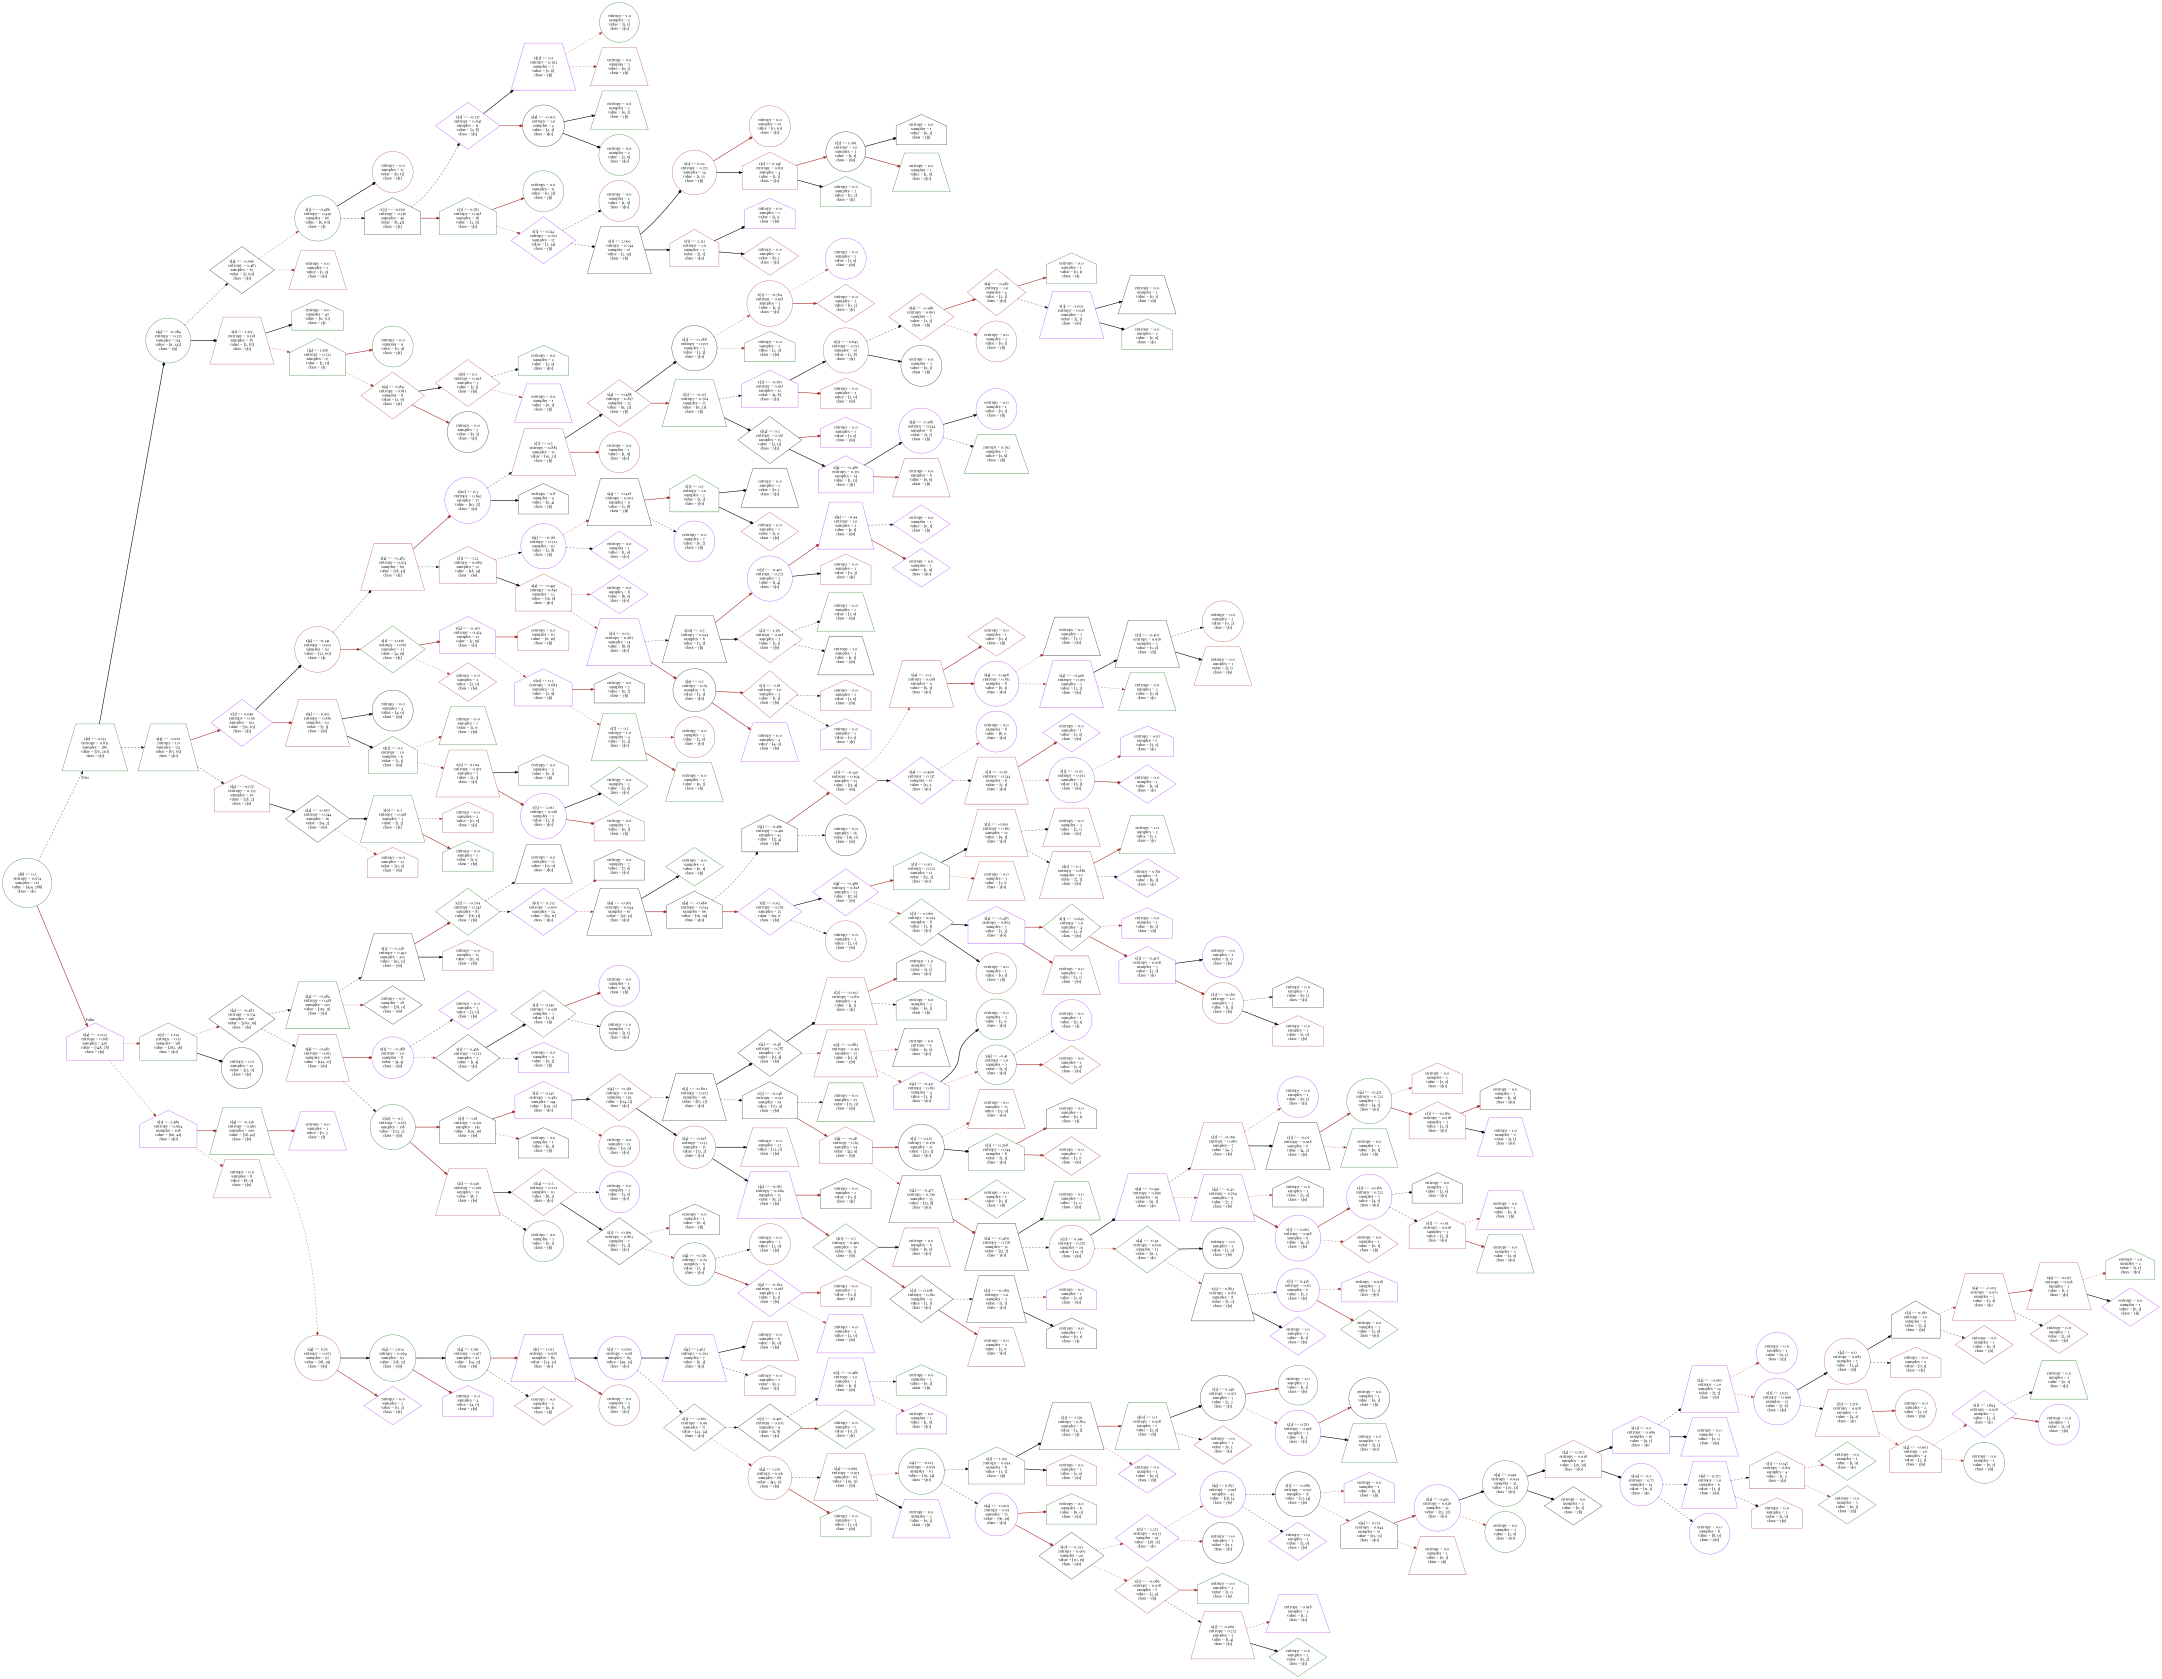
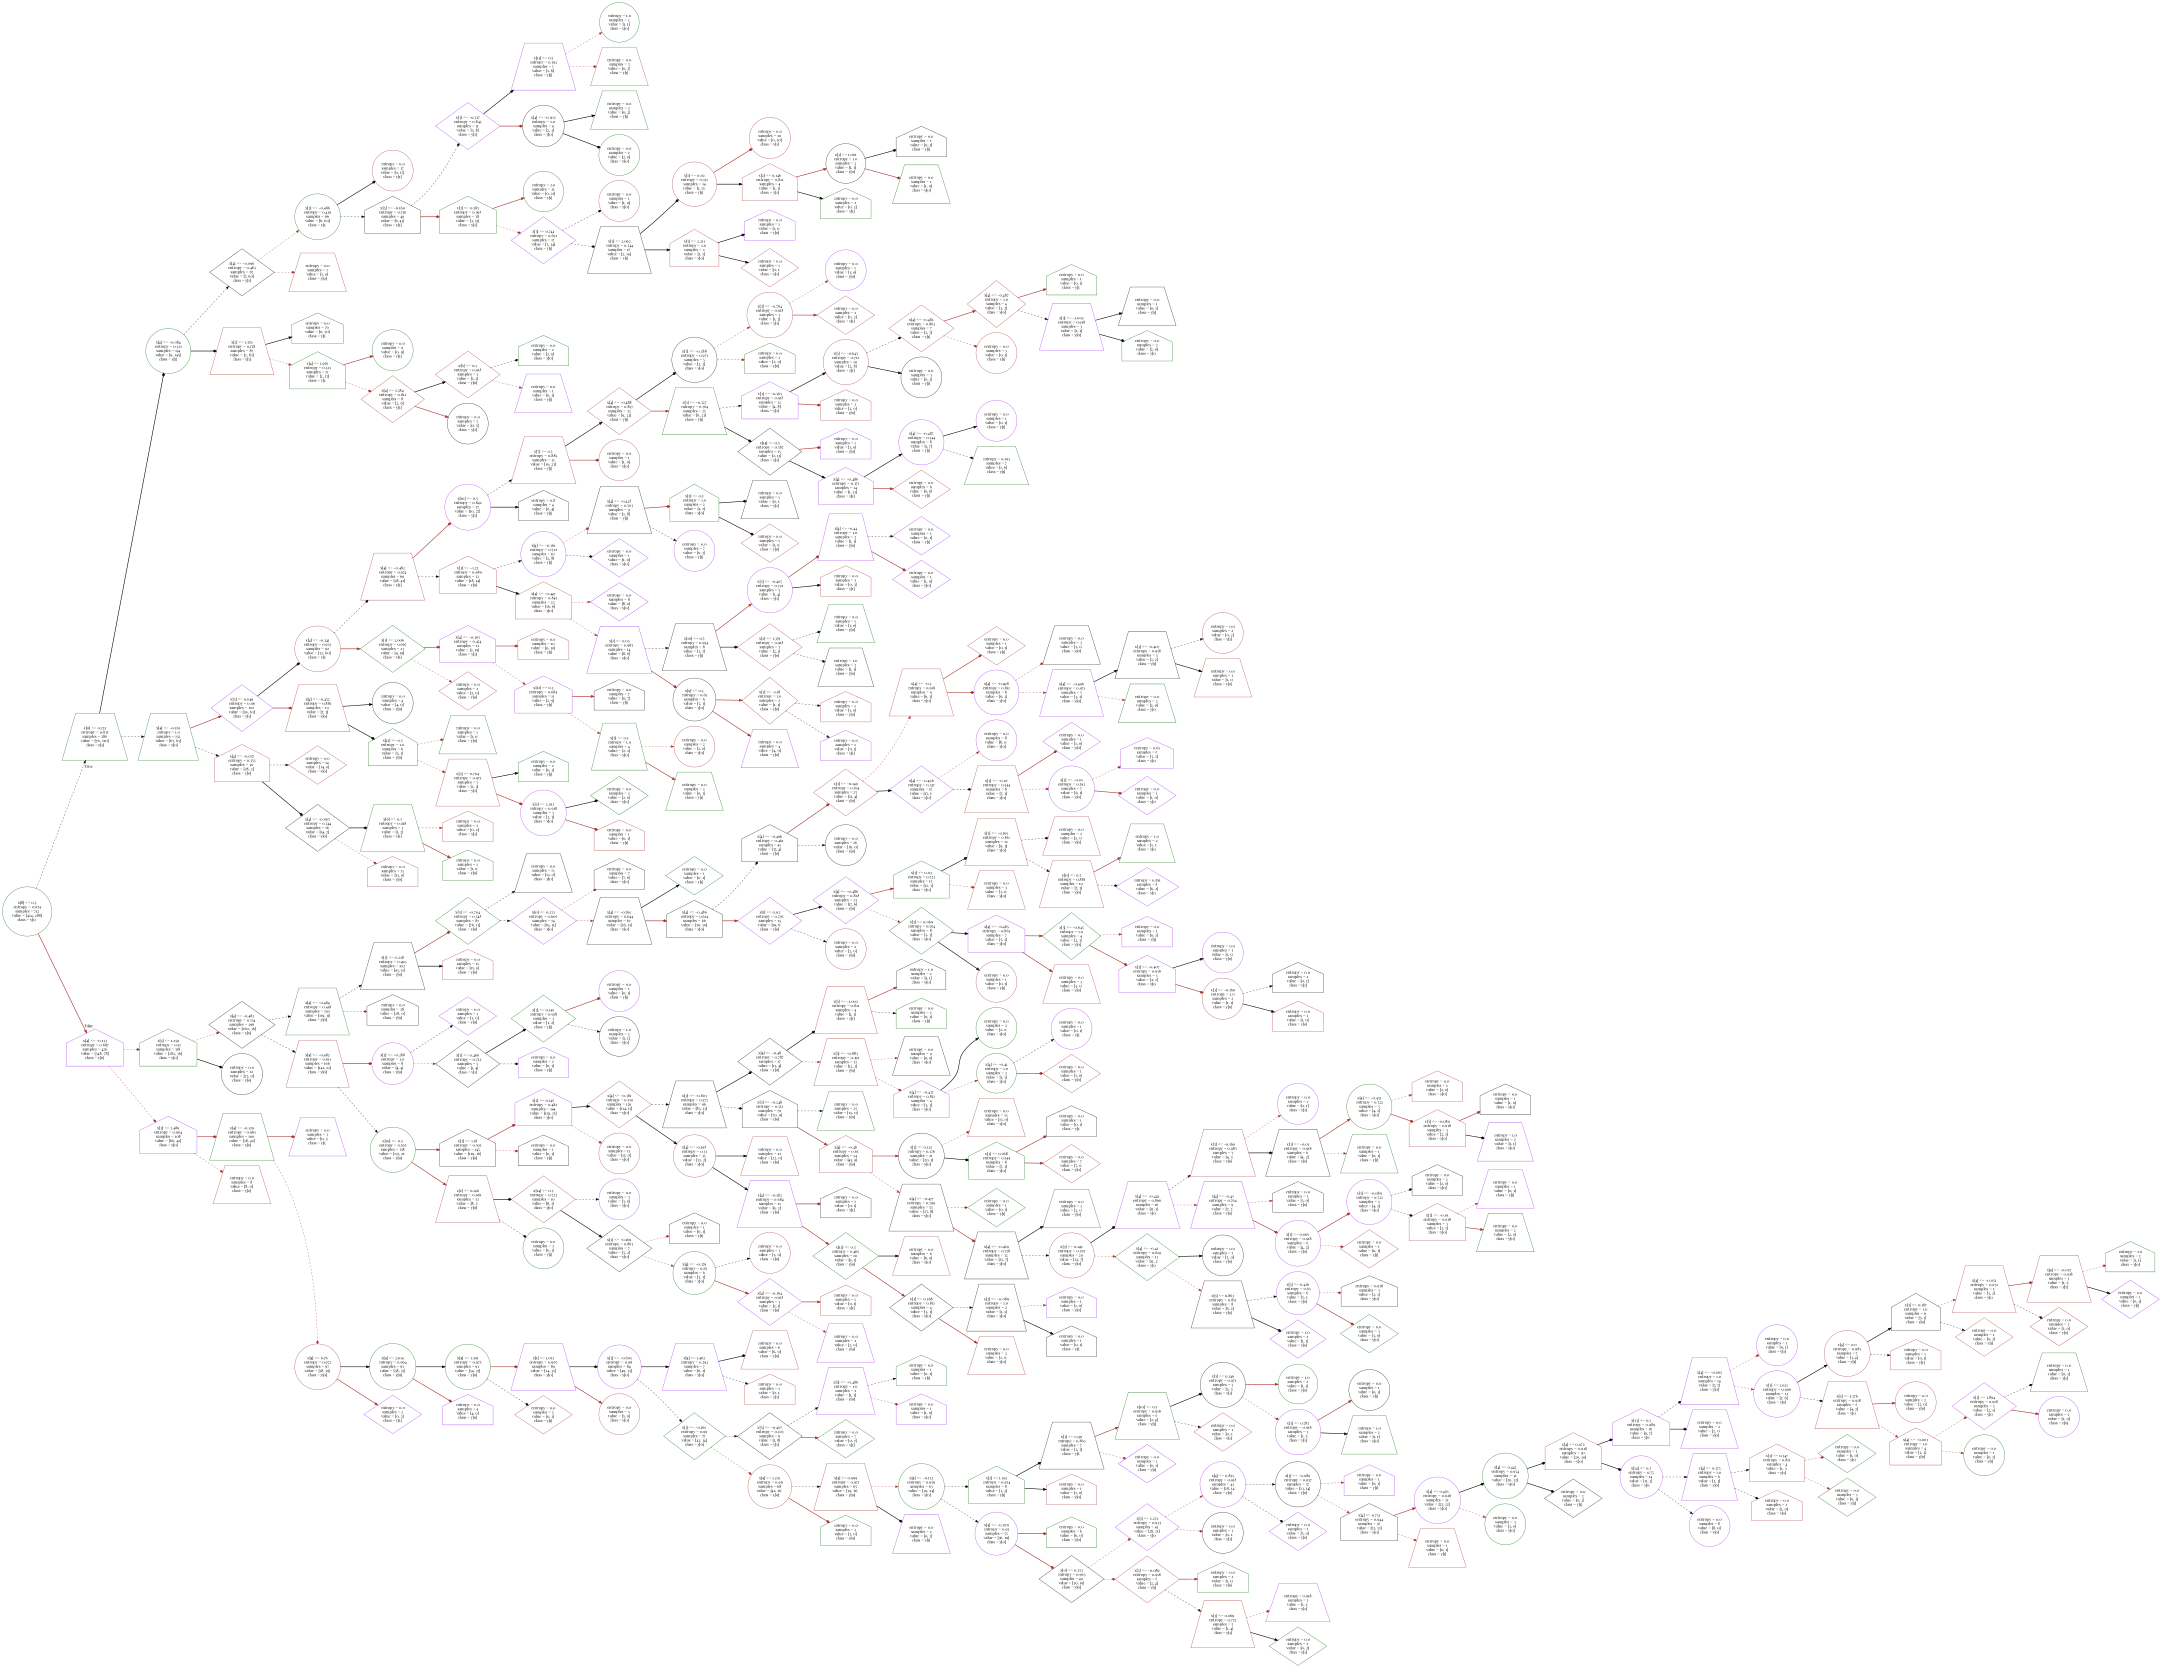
node "entropy = 0.0 samples = 21 value = [0, 21] class = y[1]": label "entropy = 0.0 samples = 21 value = [0, 21] class = y[1]" -> "entropy = 3.0 samples = 21 value = [0, 21] class = y[1]"
node "entropy = 0.0 samples = 40 value = [0, 70] class = y[1]": label "entropy = 0.0 samples = 40 value = [0, 70] class = y[1]" -> "entropy = 0.0 samples = 70 value = [0, 70] class = y[1]"
node "entropy = 0.0 samples = 6 value = [0, 6] class = y[1]": shape trapezium -> diamond
node "entropy = 0.0 samples = 14 value = [14, 0] class = y[0]": added
node "entropy = 0.0 samples = 28 value = [28, 0] class = y[0]": shape diamond -> house
node "entropy = 0.0 entropy = 9 value = [9, 0] class = y[0]": label "entropy = 0.0 entropy = 9 value = [9, 0] class = y[0]" -> "entropy = 0.0 samples = 9 value = [9, 0] class = y[0]"
node "entropy = 0.918 samples = 3 value = [2, 1] class = y[0]": color purple -> black
